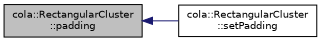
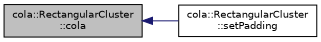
node "cola::RectangularCluster ::padding": label "cola::RectangularCluster ::padding" -> "cola::RectangularCluster ::cola"
